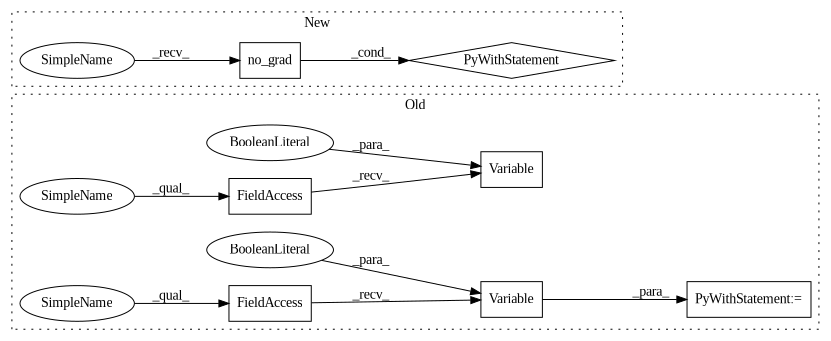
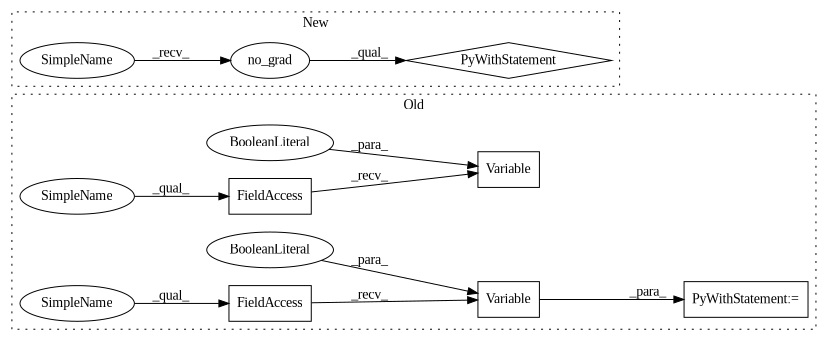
edge "no_grad" -> "PyWithStatement": label "_cond_" -> "_qual_"
node "no_grad": shape box -> ellipse
